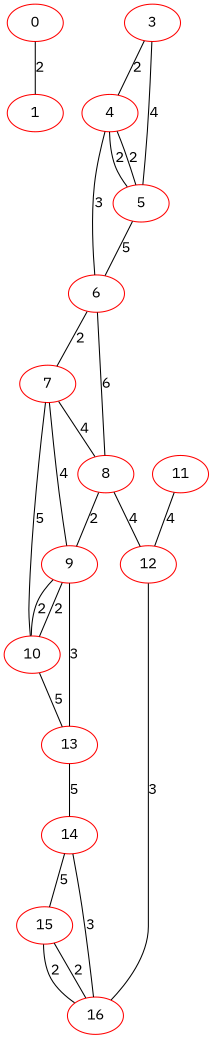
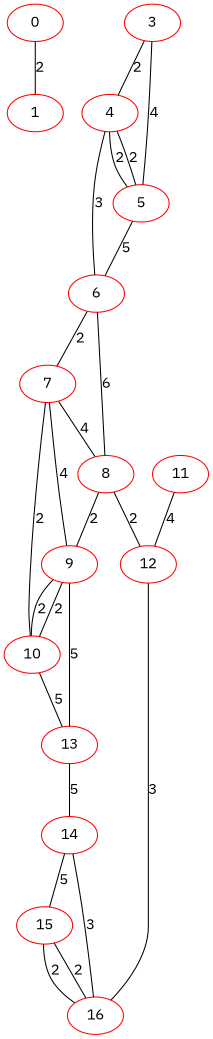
edge "7" -- "10": label "5" -> "2"
edge "8" -- "12": label "4" -> "2"
edge "9" -- "13": label "3" -> "5"
